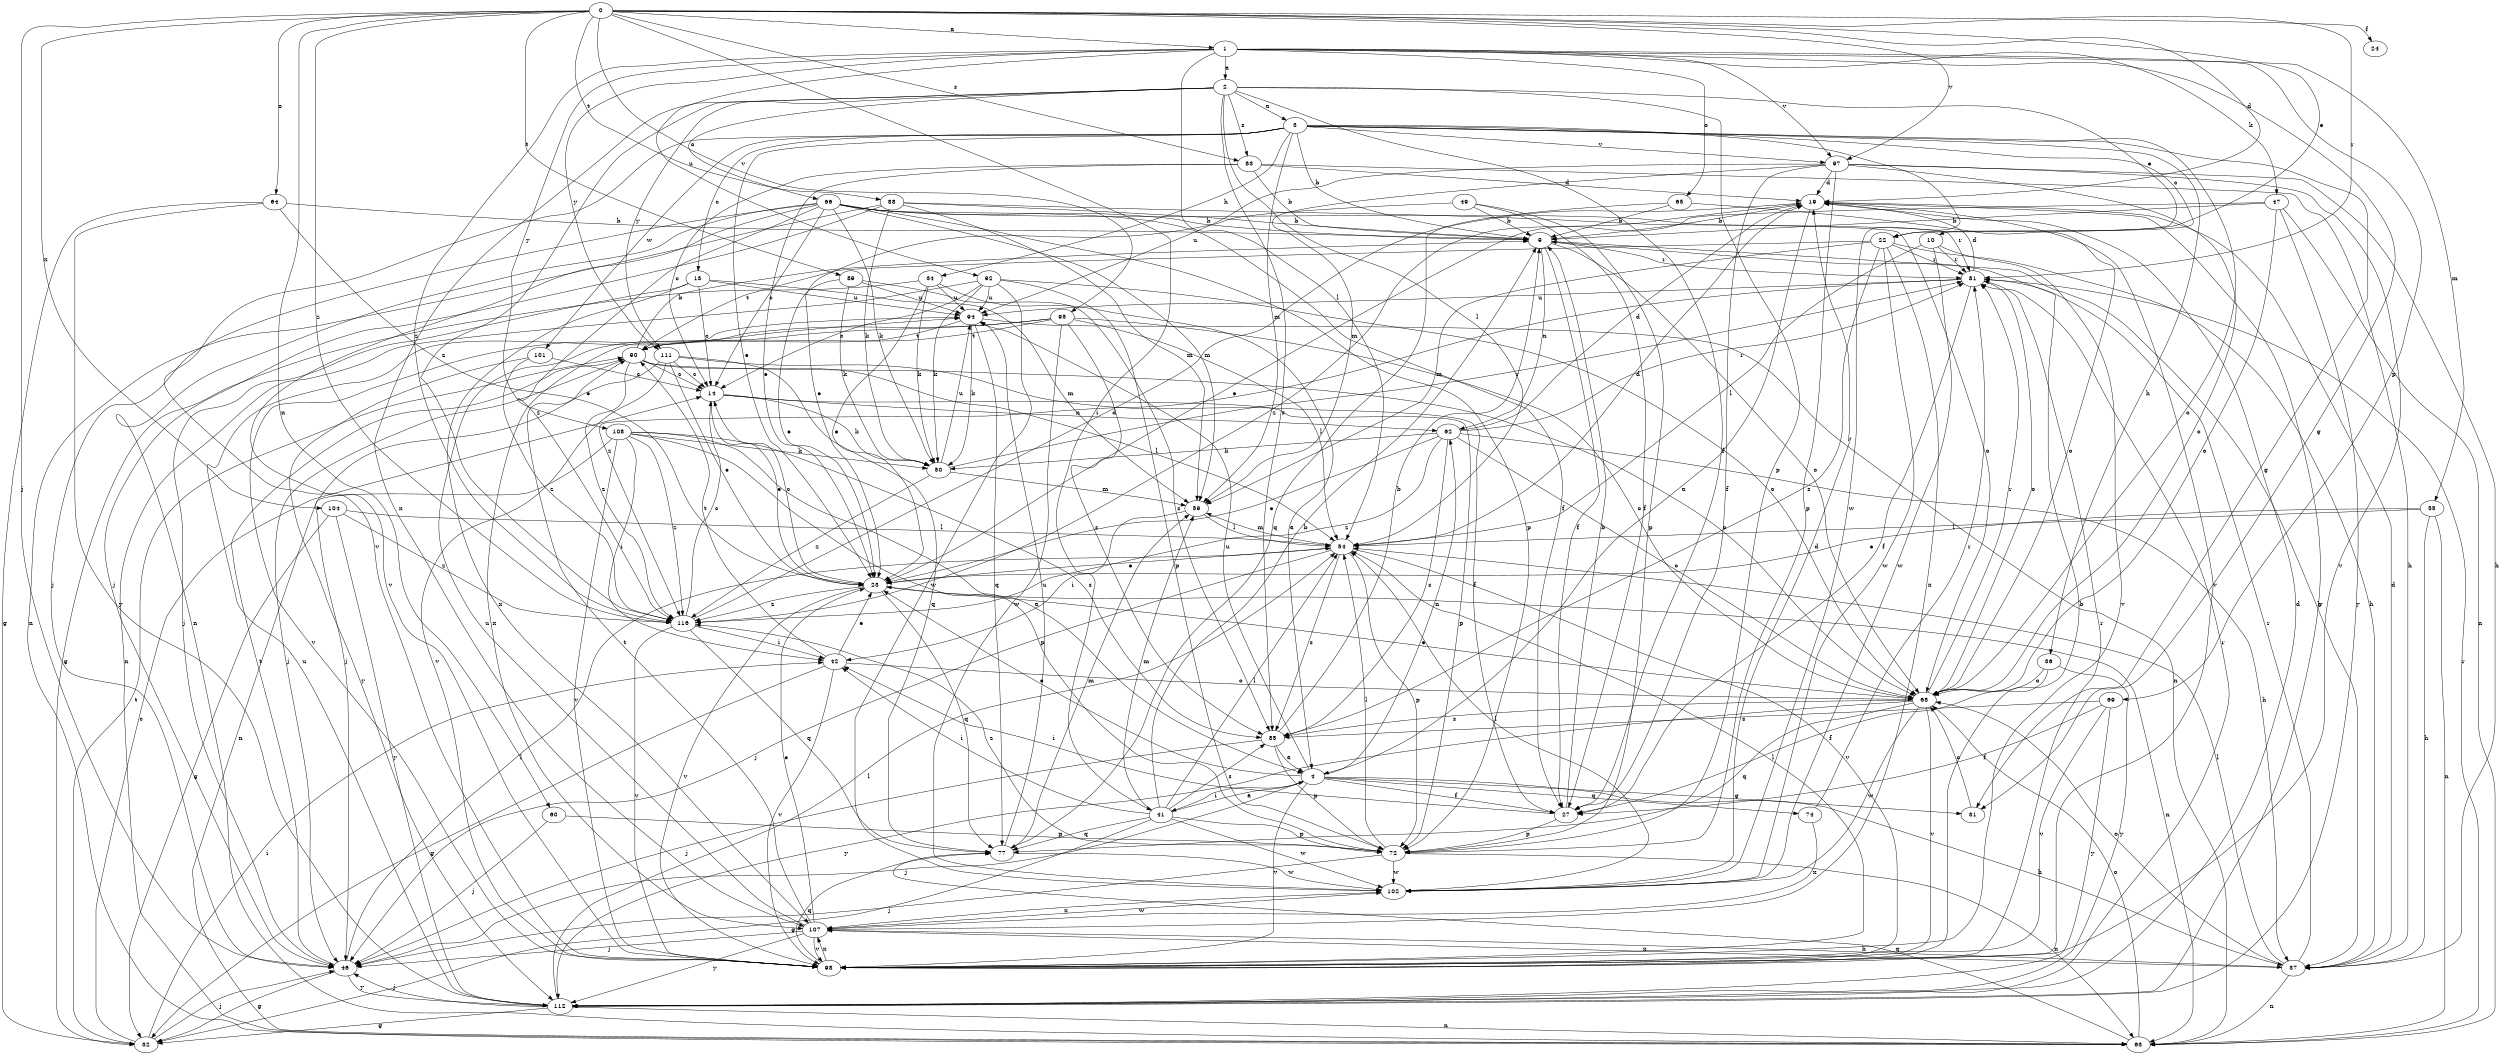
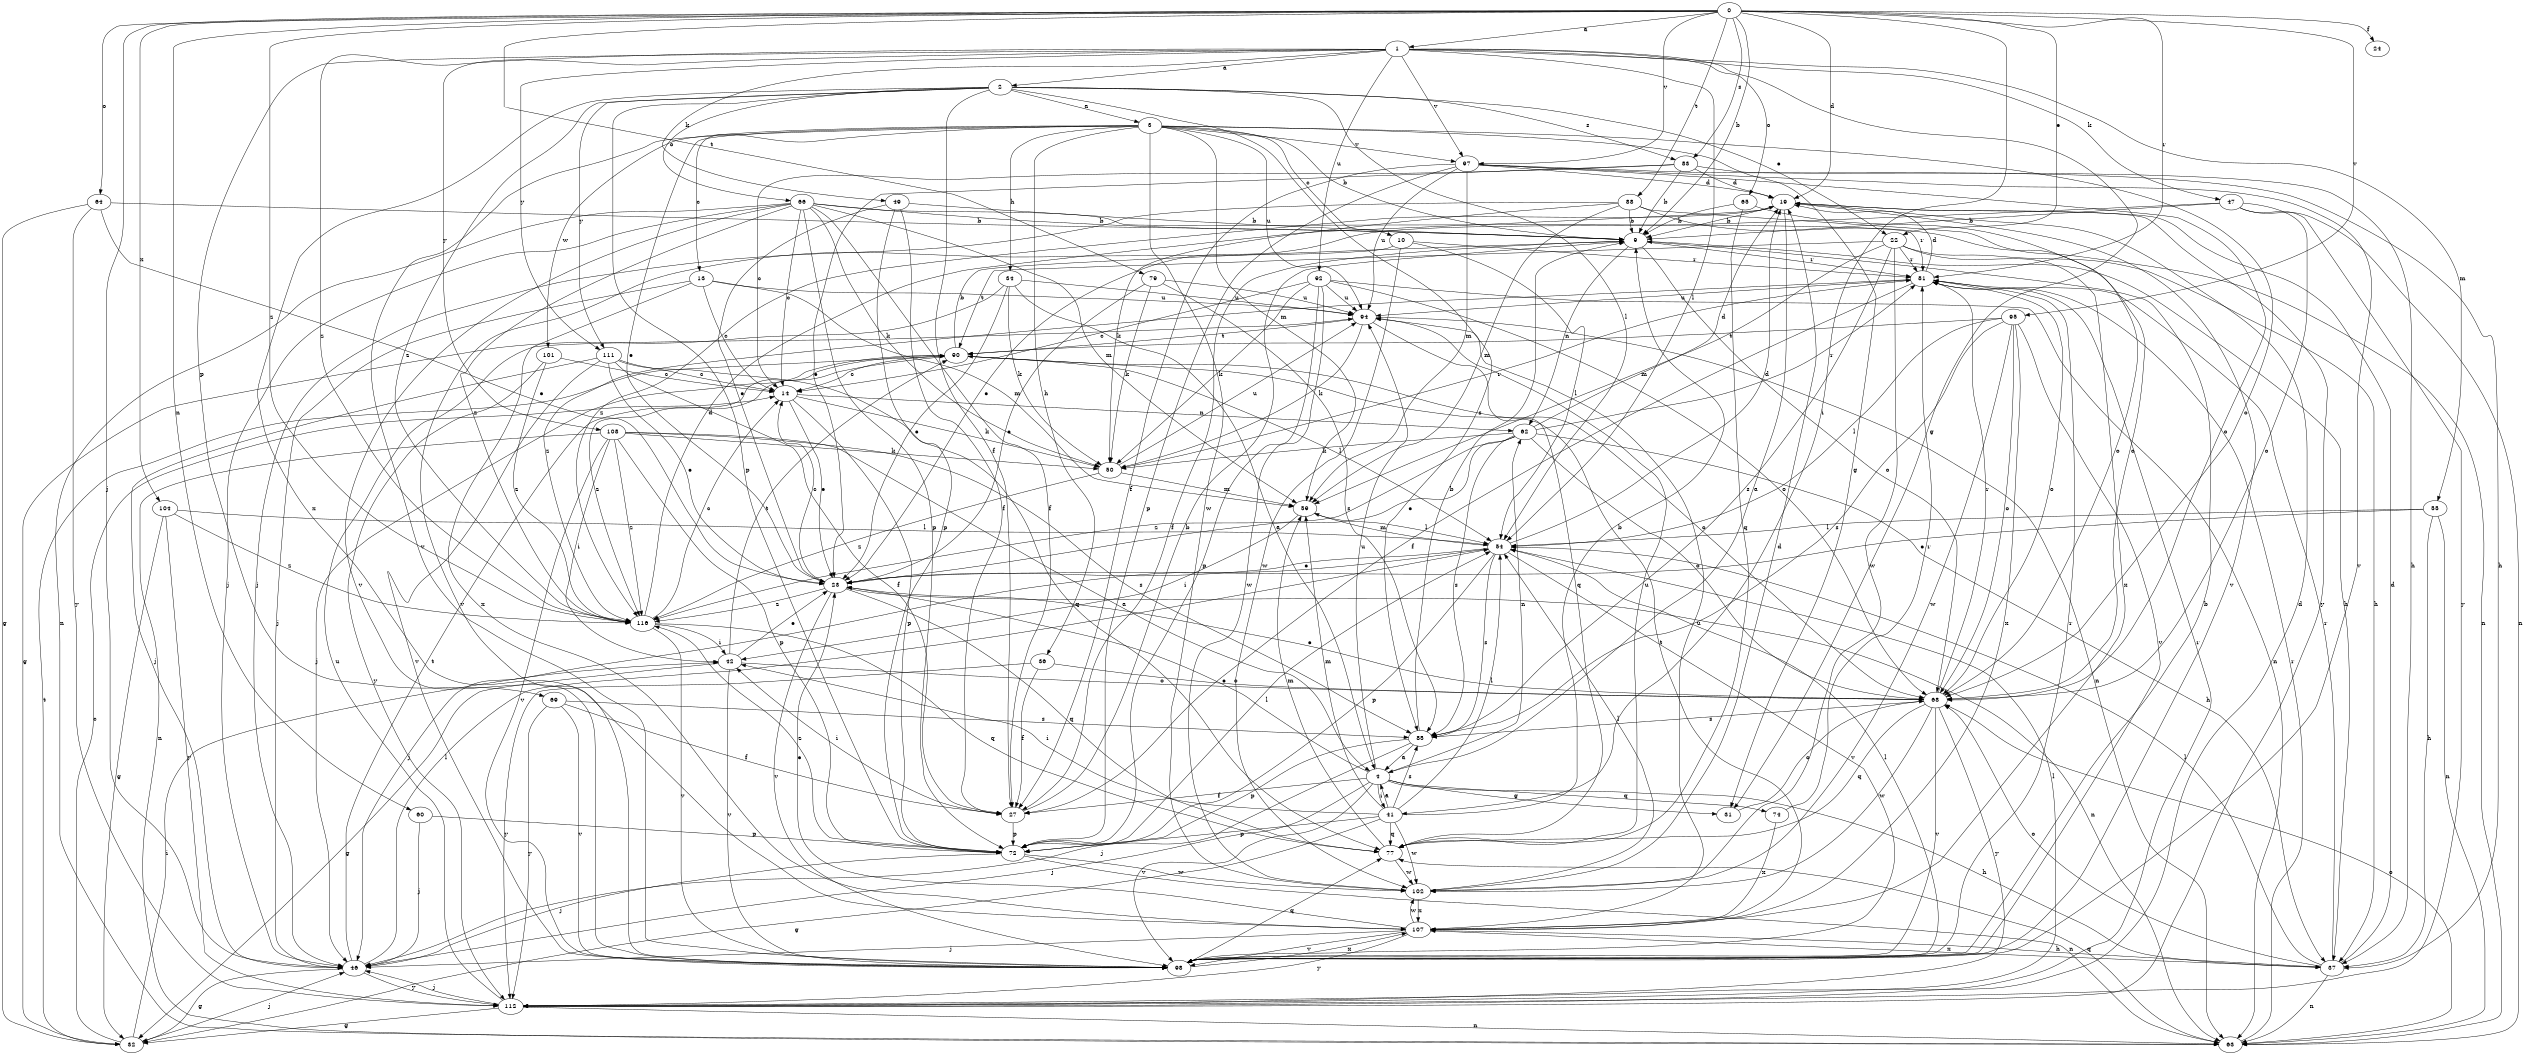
edge "1" -> "49": added, label "k"
edge "0" -> "9": added, label "b"
edge "3" -> "94": added, label "u"
node "89": label "89" -> "79"
